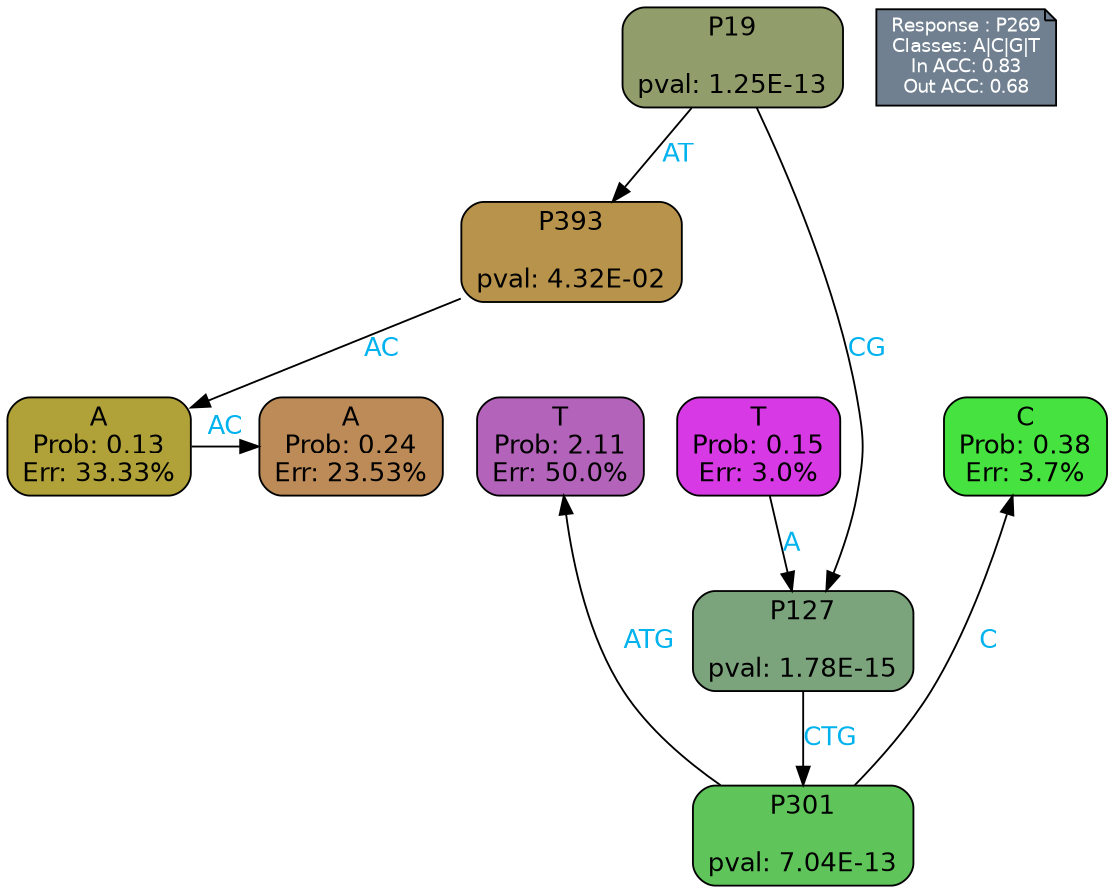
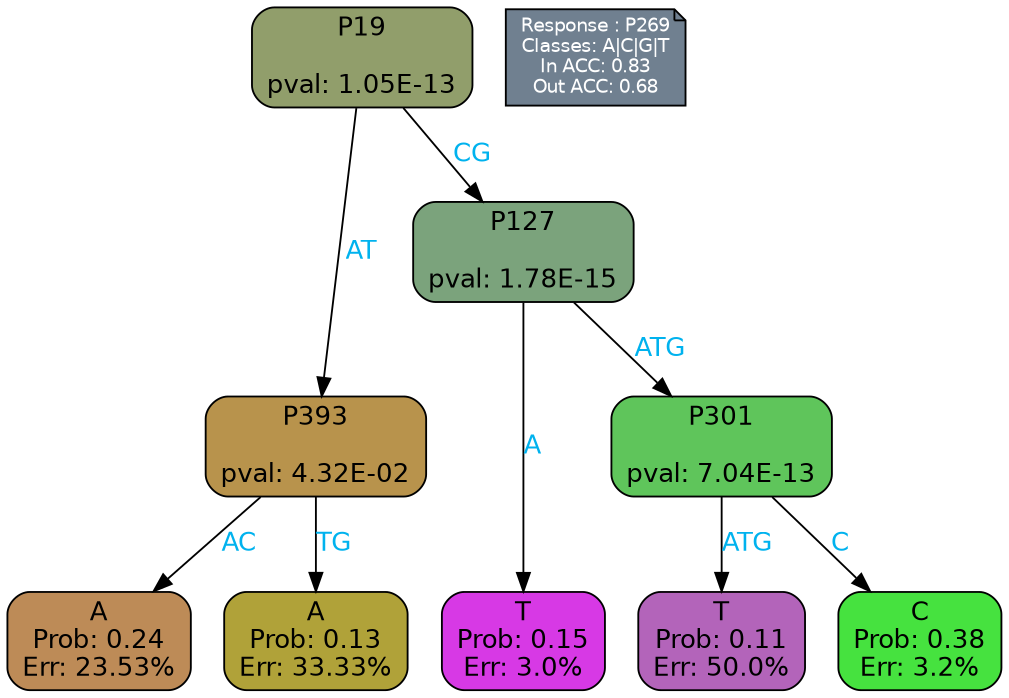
node "P19 pval: 1.25E-13": label "P19 pval: 1.25E-13" -> "P19 pval: 1.05E-13"
edge "P393 pval: 4.32E-02" -> "A Prob: 0.13 Err: 33.33%": label "AC" -> "TG"
edge "A Prob: 0.13 Err: 33.33%" -> "A Prob: 0.24 Err: 23.53%": now "P393 pval: 4.32E-02" -> "A Prob: 0.24 Err: 23.53%"
node "T Prob: 2.11 Err: 50.0%": label "T Prob: 2.11 Err: 50.0%" -> "T Prob: 0.11 Err: 50.0%"
node "C Prob: 0.38 Err: 3.7%": label "C Prob: 0.38 Err: 3.7%" -> "C Prob: 0.38 Err: 3.2%"
edge "T Prob: 0.15 Err: 3.0%" -> "P127 pval: 1.78E-15": reversed
edge "P127 pval: 1.78E-15" -> "P301 pval: 7.04E-13": label "CTG" -> "ATG"
